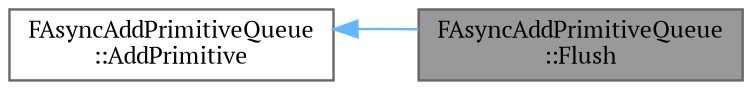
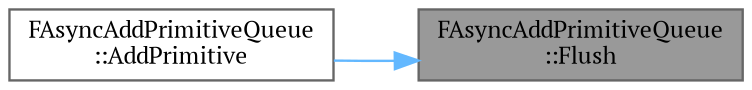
edge "FAsyncAddPrimitiveQueue ::Flush" -> "FAsyncAddPrimitiveQueue ::AddPrimitive": reversed
